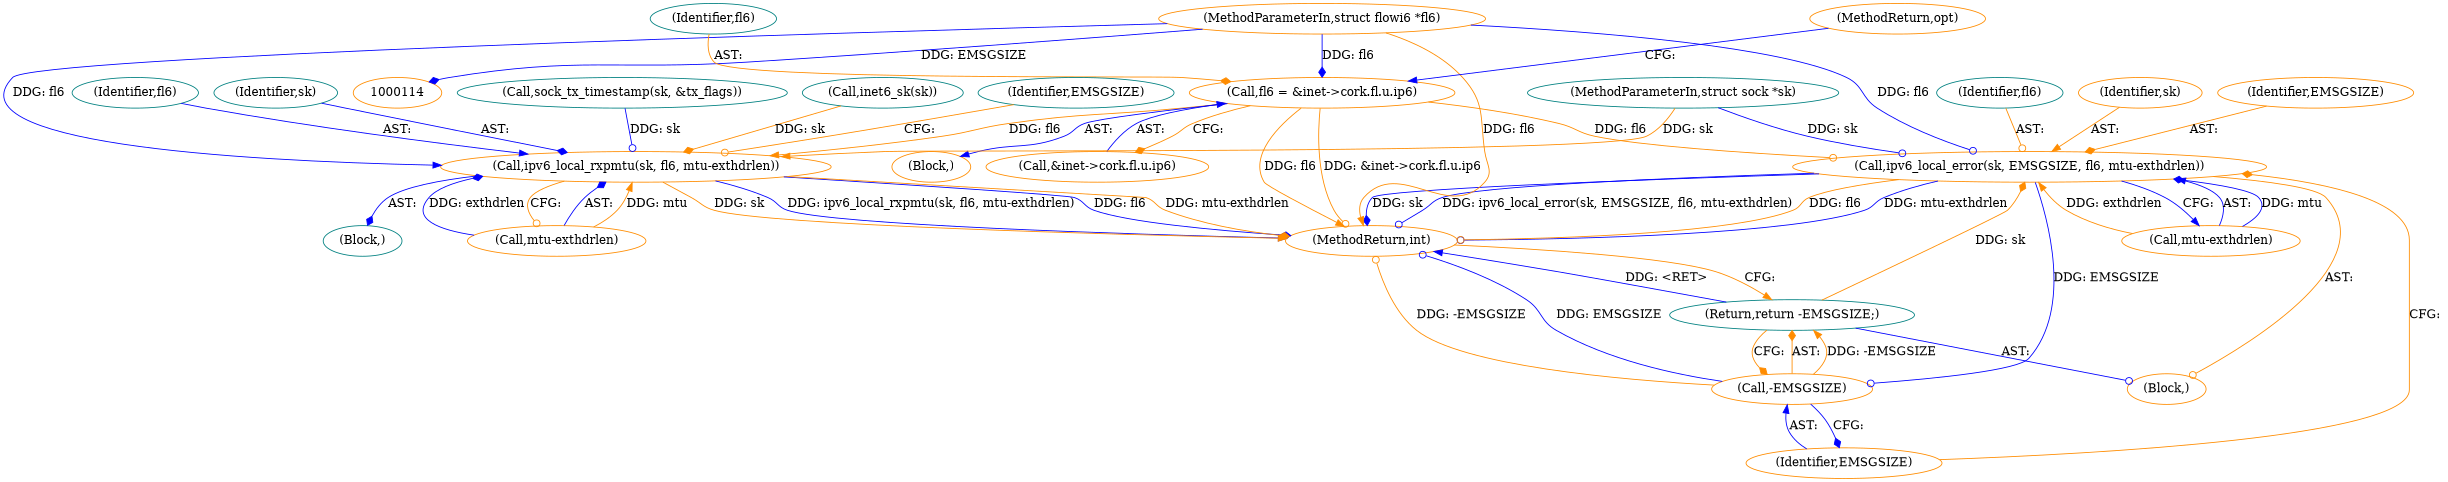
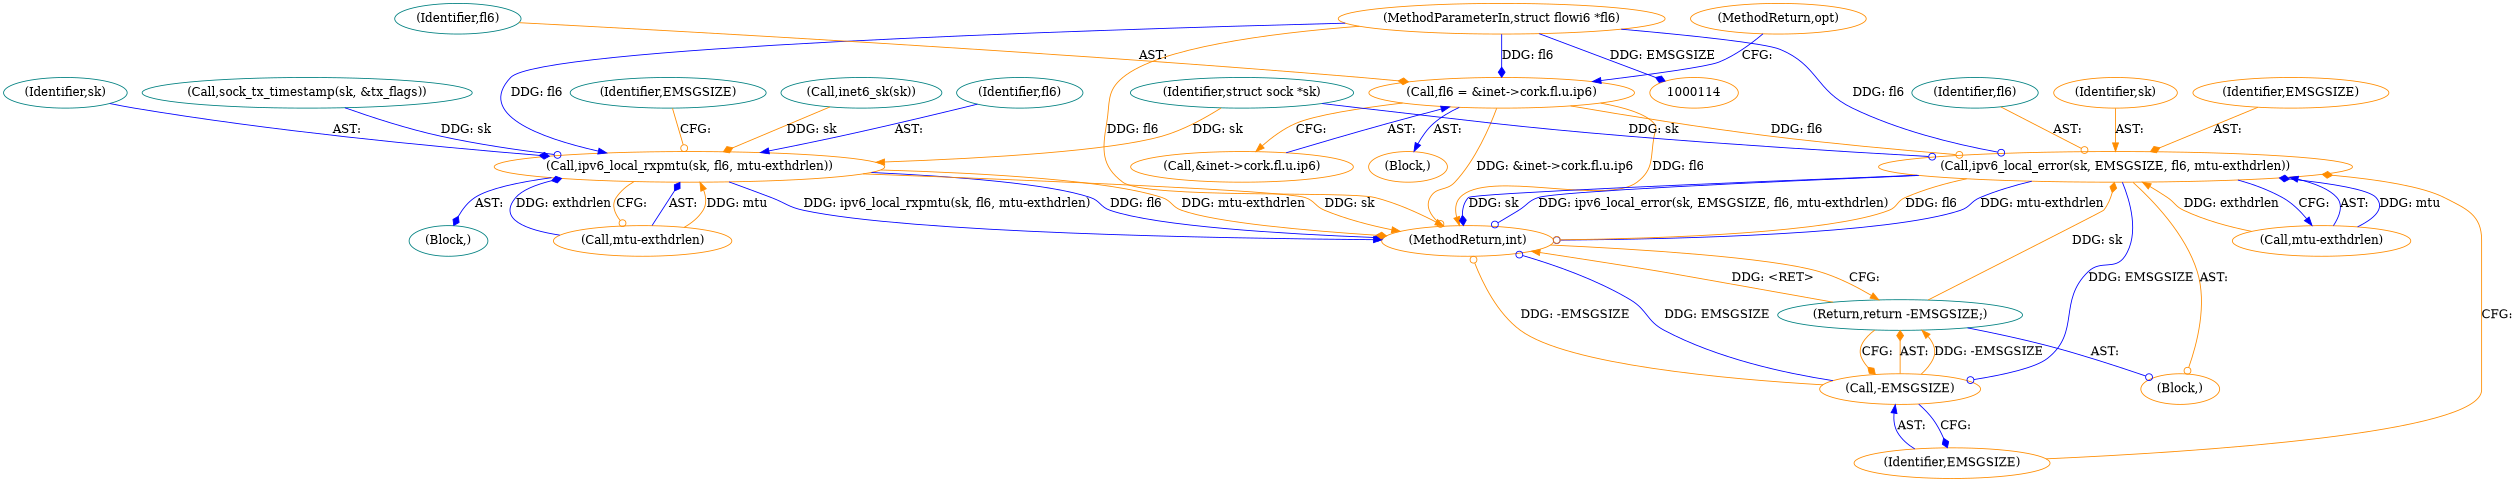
node "(MethodParameterIn,struct sock *sk)": label "(MethodParameterIn,struct sock *sk)" -> "(Identifier,struct sock *sk)"
edge "(Call,fl6 = &inet->cork.fl.u.ip6)" -> "(Call,&inet->cork.fl.u.ip6)": arrowhead diamond -> normal
edge "(Call,fl6 = &inet->cork.fl.u.ip6)" -> "(Call,ipv6_local_rxpmtu(sk, fl6, mtu-exthdrlen))": removed, label "DDG: fl6"
edge "(Return,return -EMSGSIZE;)" -> "(MethodReturn,int)": color blue -> darkorange
